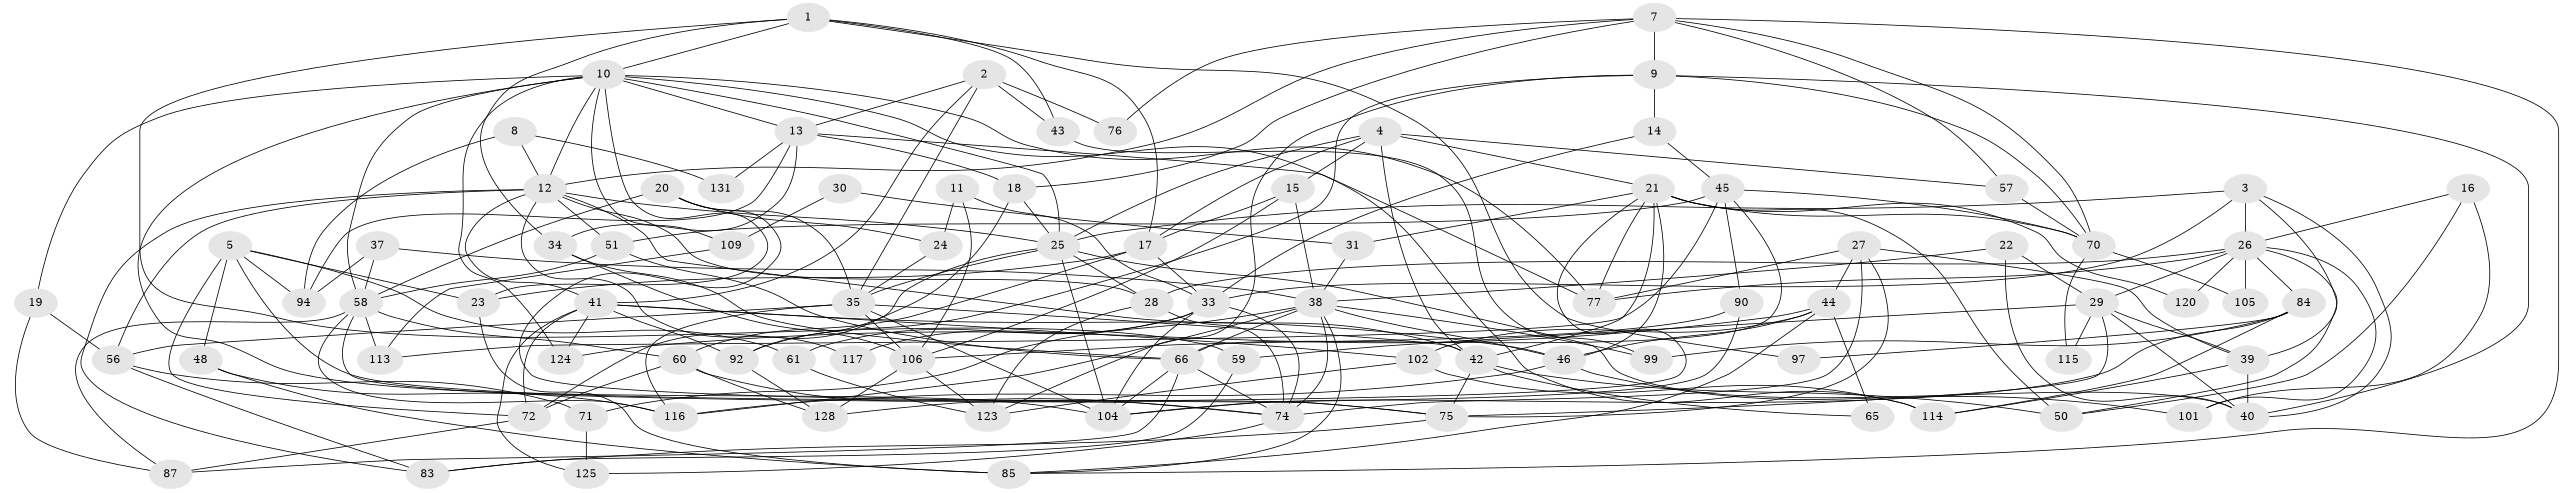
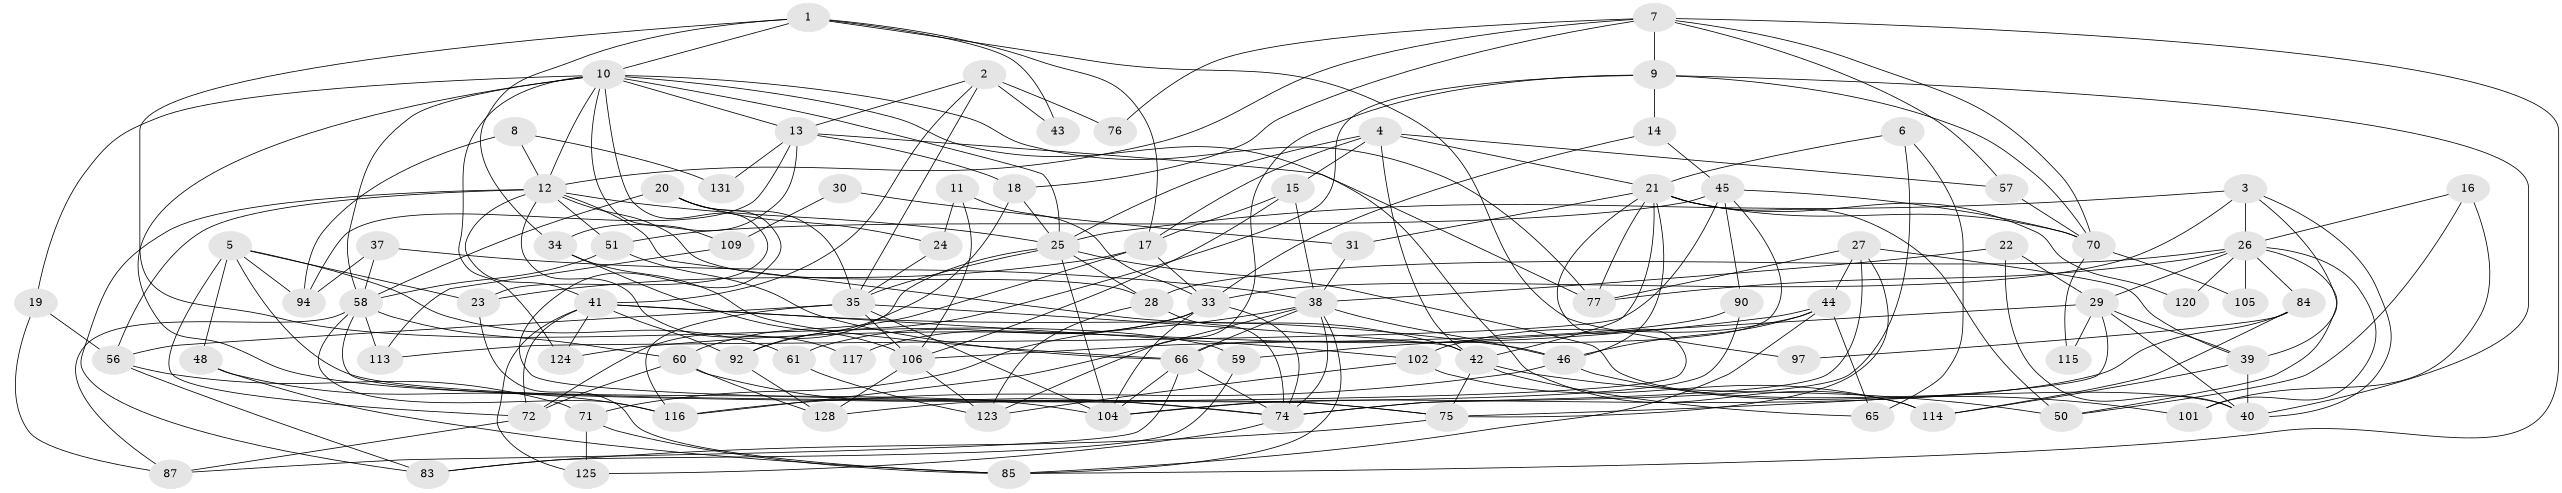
node "6": added
node "99": removed
edge "71" -- "85": added
